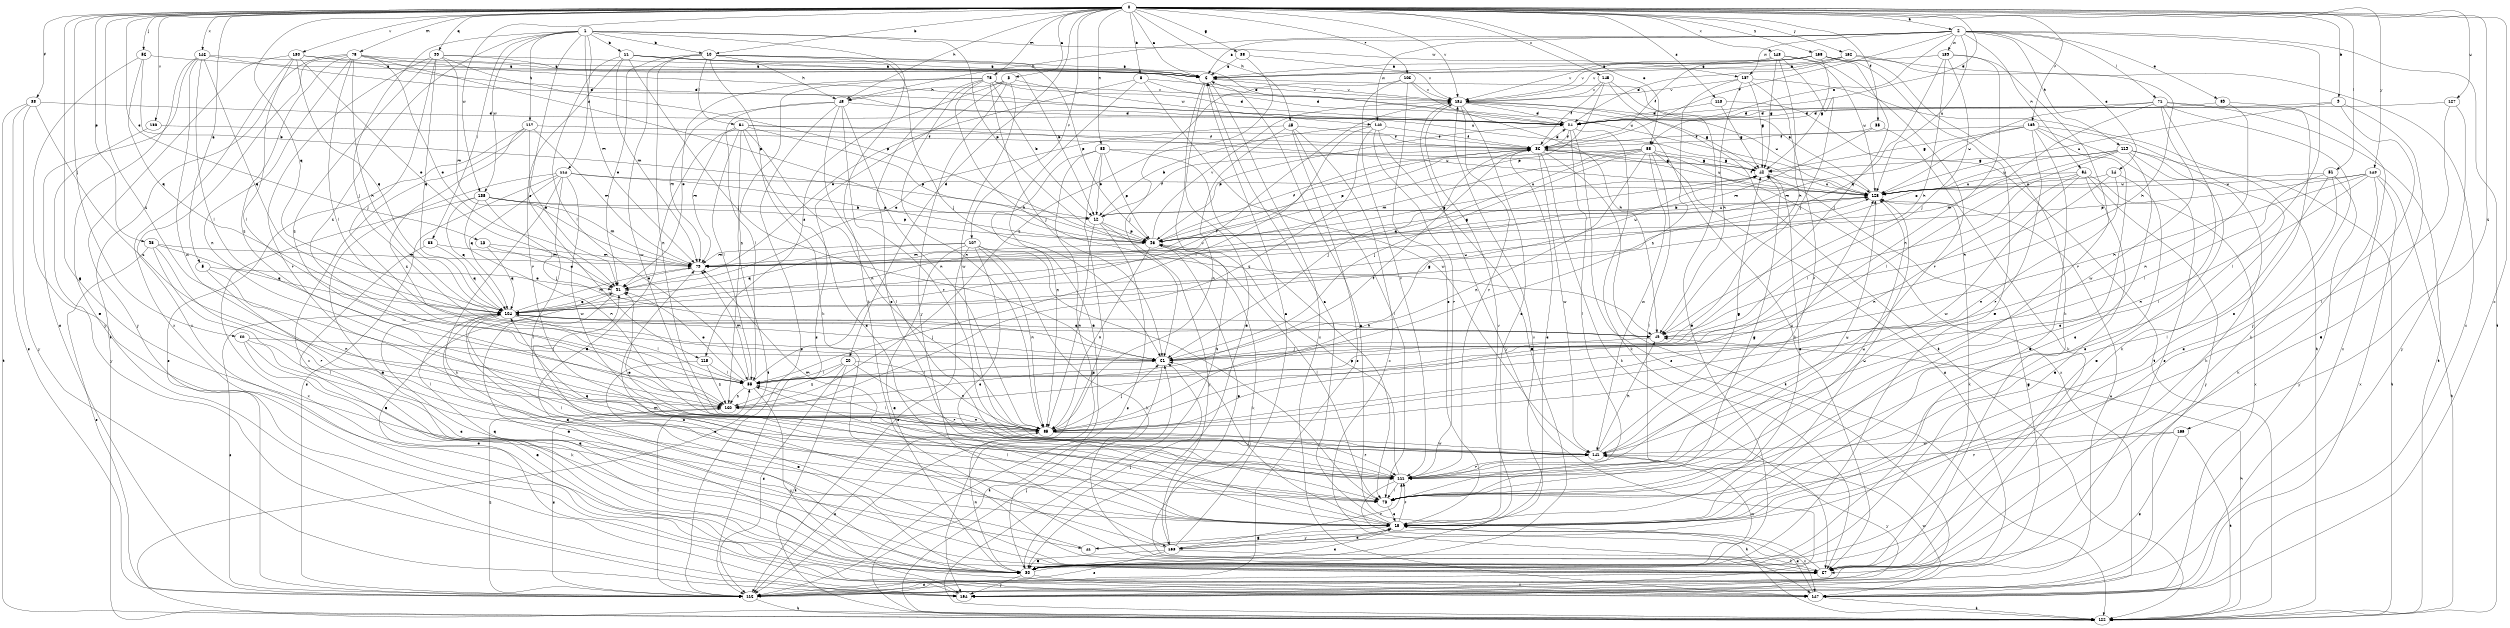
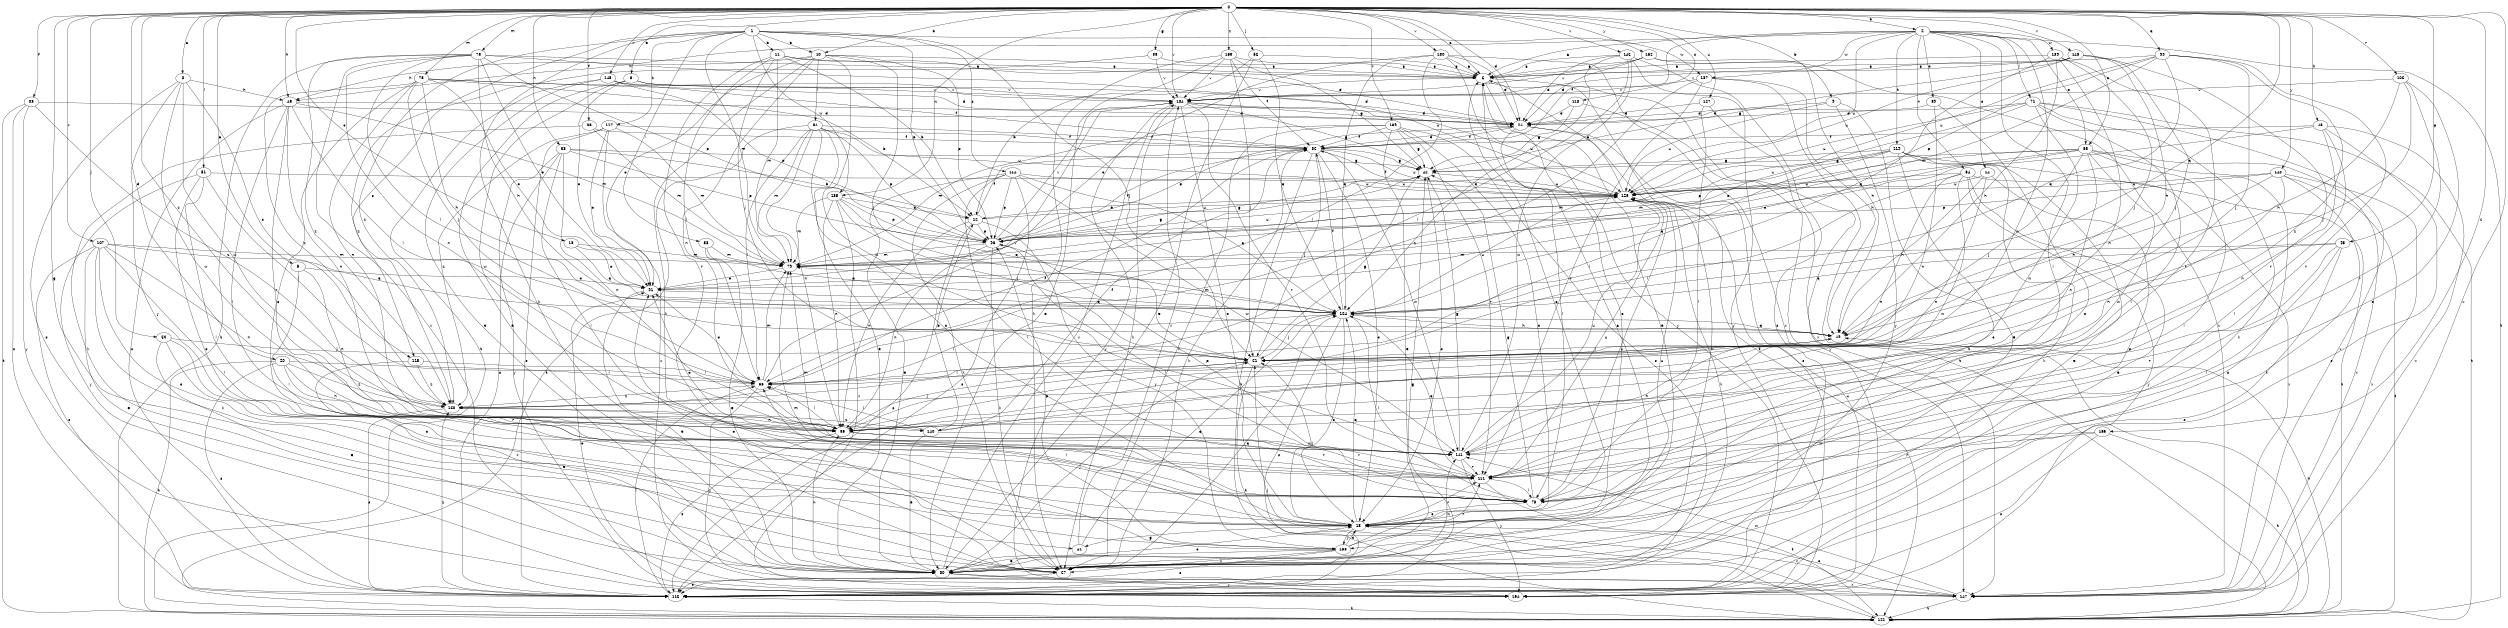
edge "137" -> "42": removed, label "g"
node "133": removed
edge "140" -> "160": reversed
